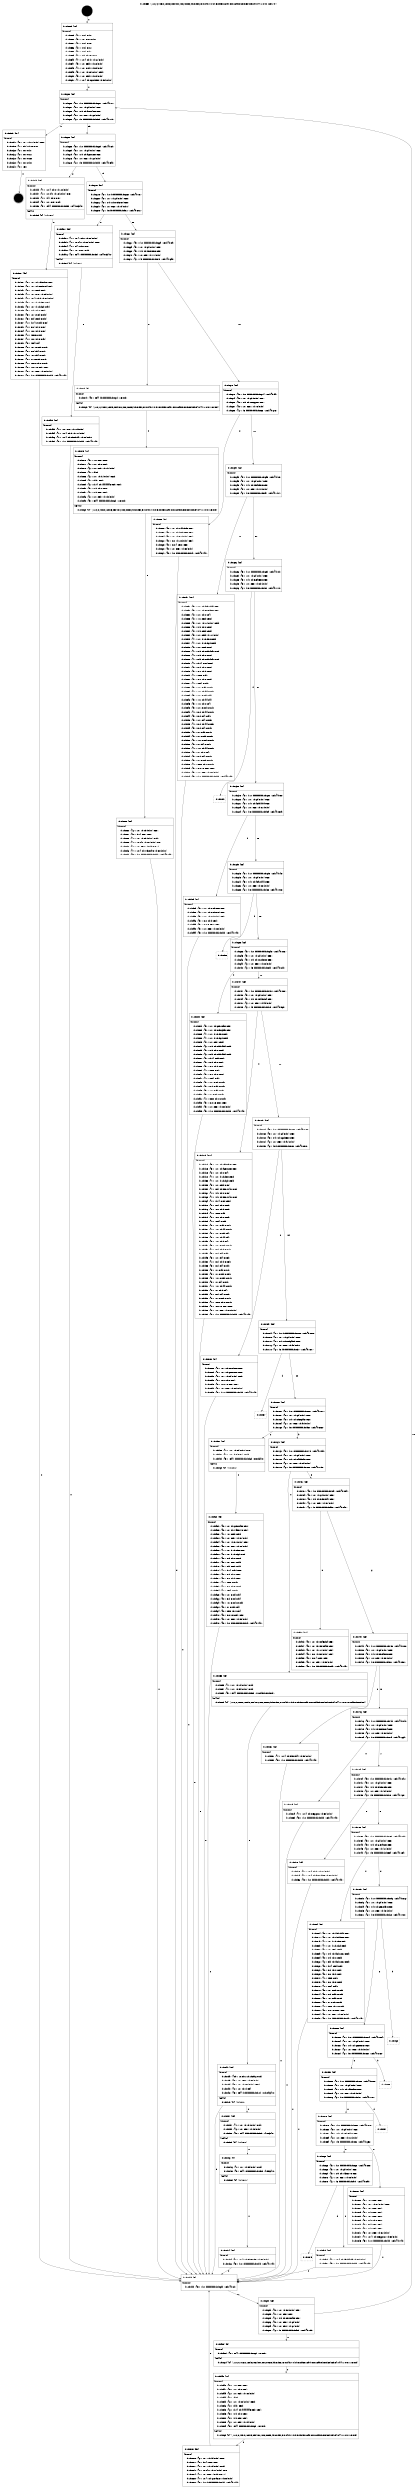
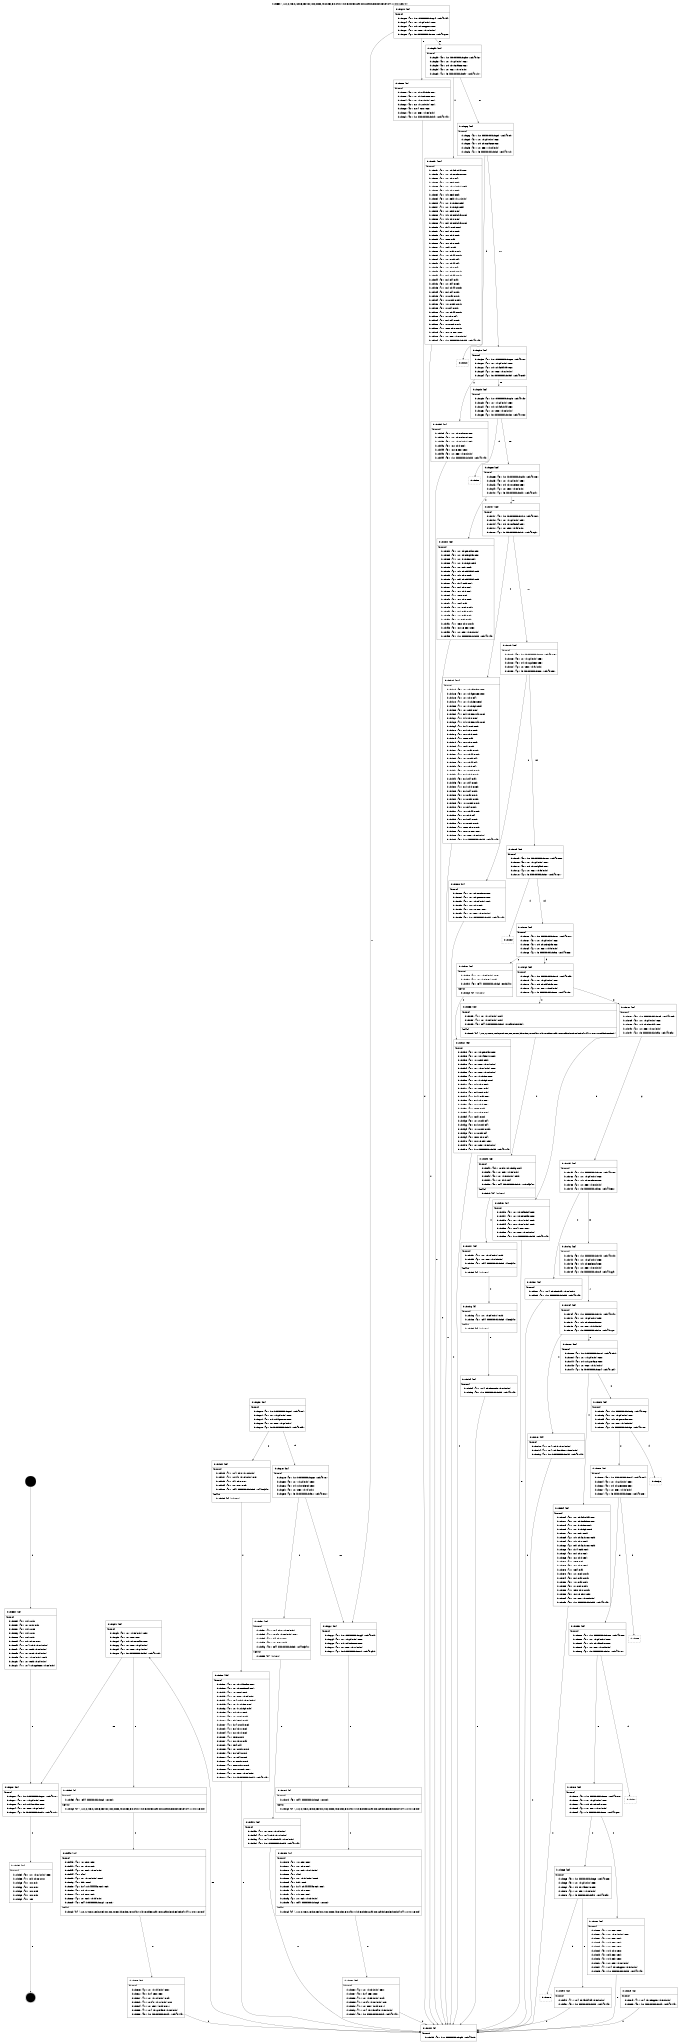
edge "0x401622 [22]" -> "0x401638 [22]": removed, label "20"
edge "0x401664 [22]" -> "0x40167a [22]": reversed
edge "0x4017b6 [25]" -> "0x401c49 [12]": removed, label "1"
edge "0x401cf0 [23]" -> "0x401dd0 [5]": now "0x4019d2 [27]" -> "0x401dd0 [5]"
